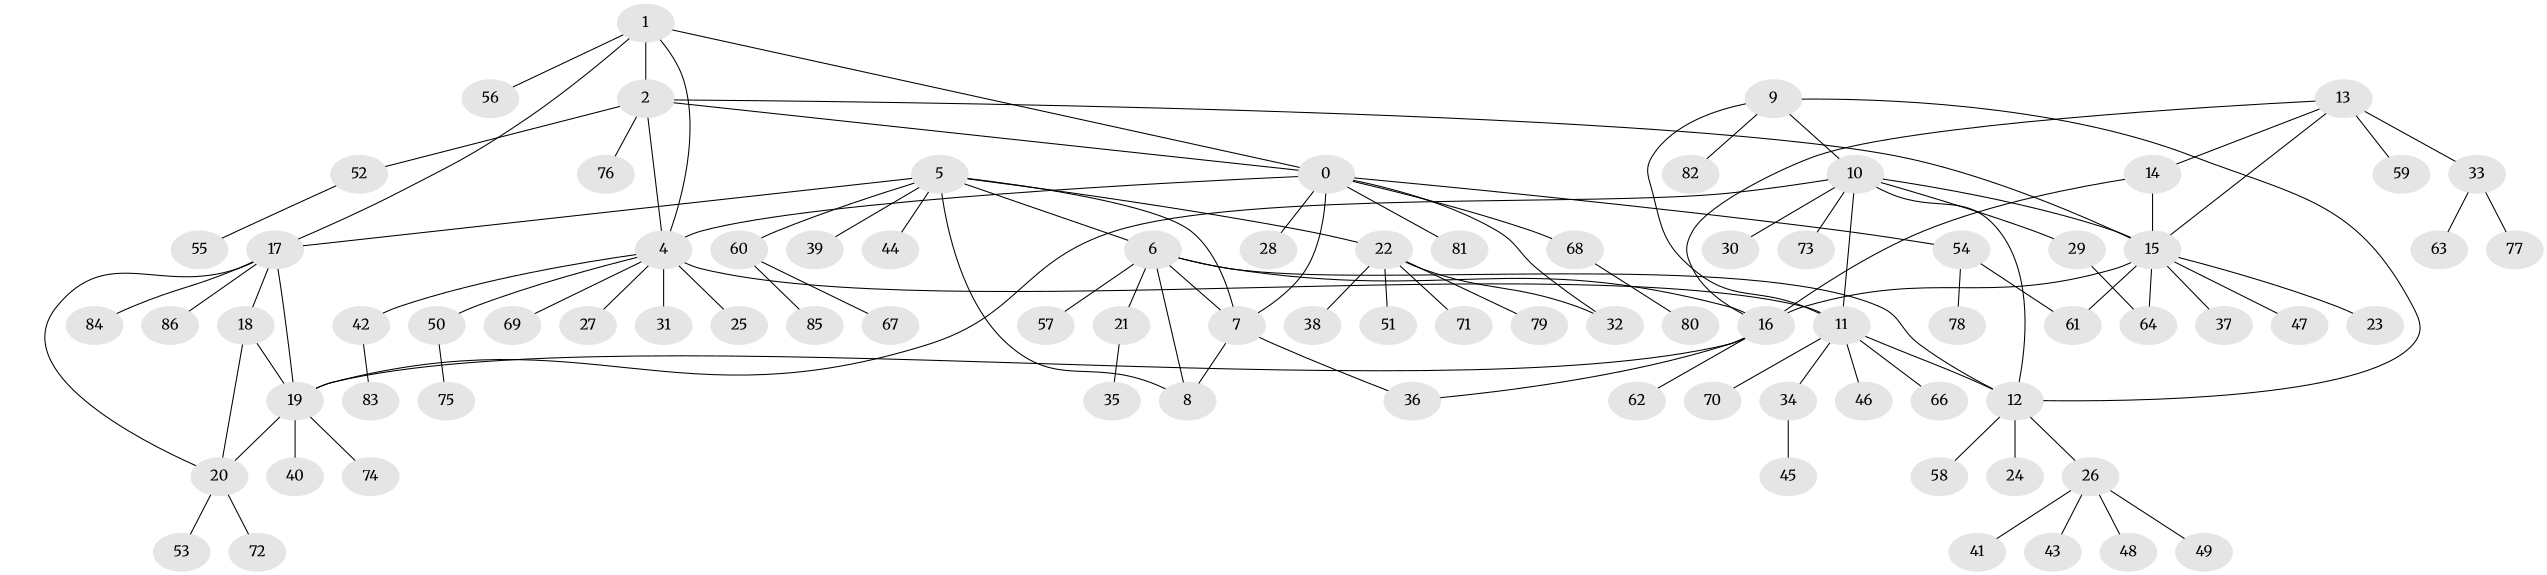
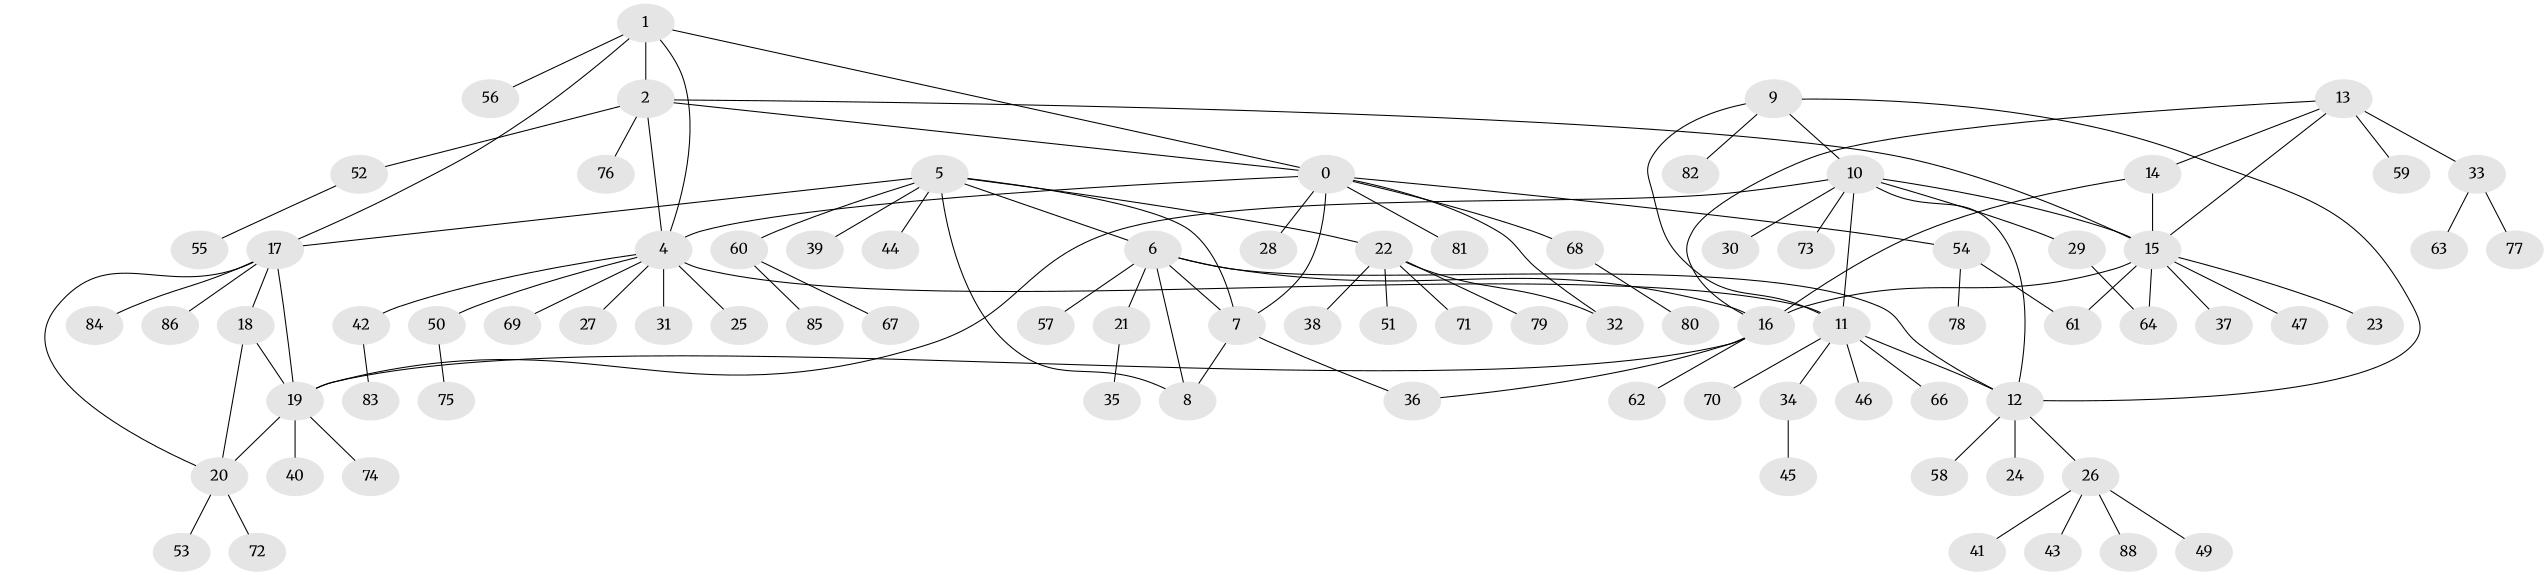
node "48": label "48" -> "88"
